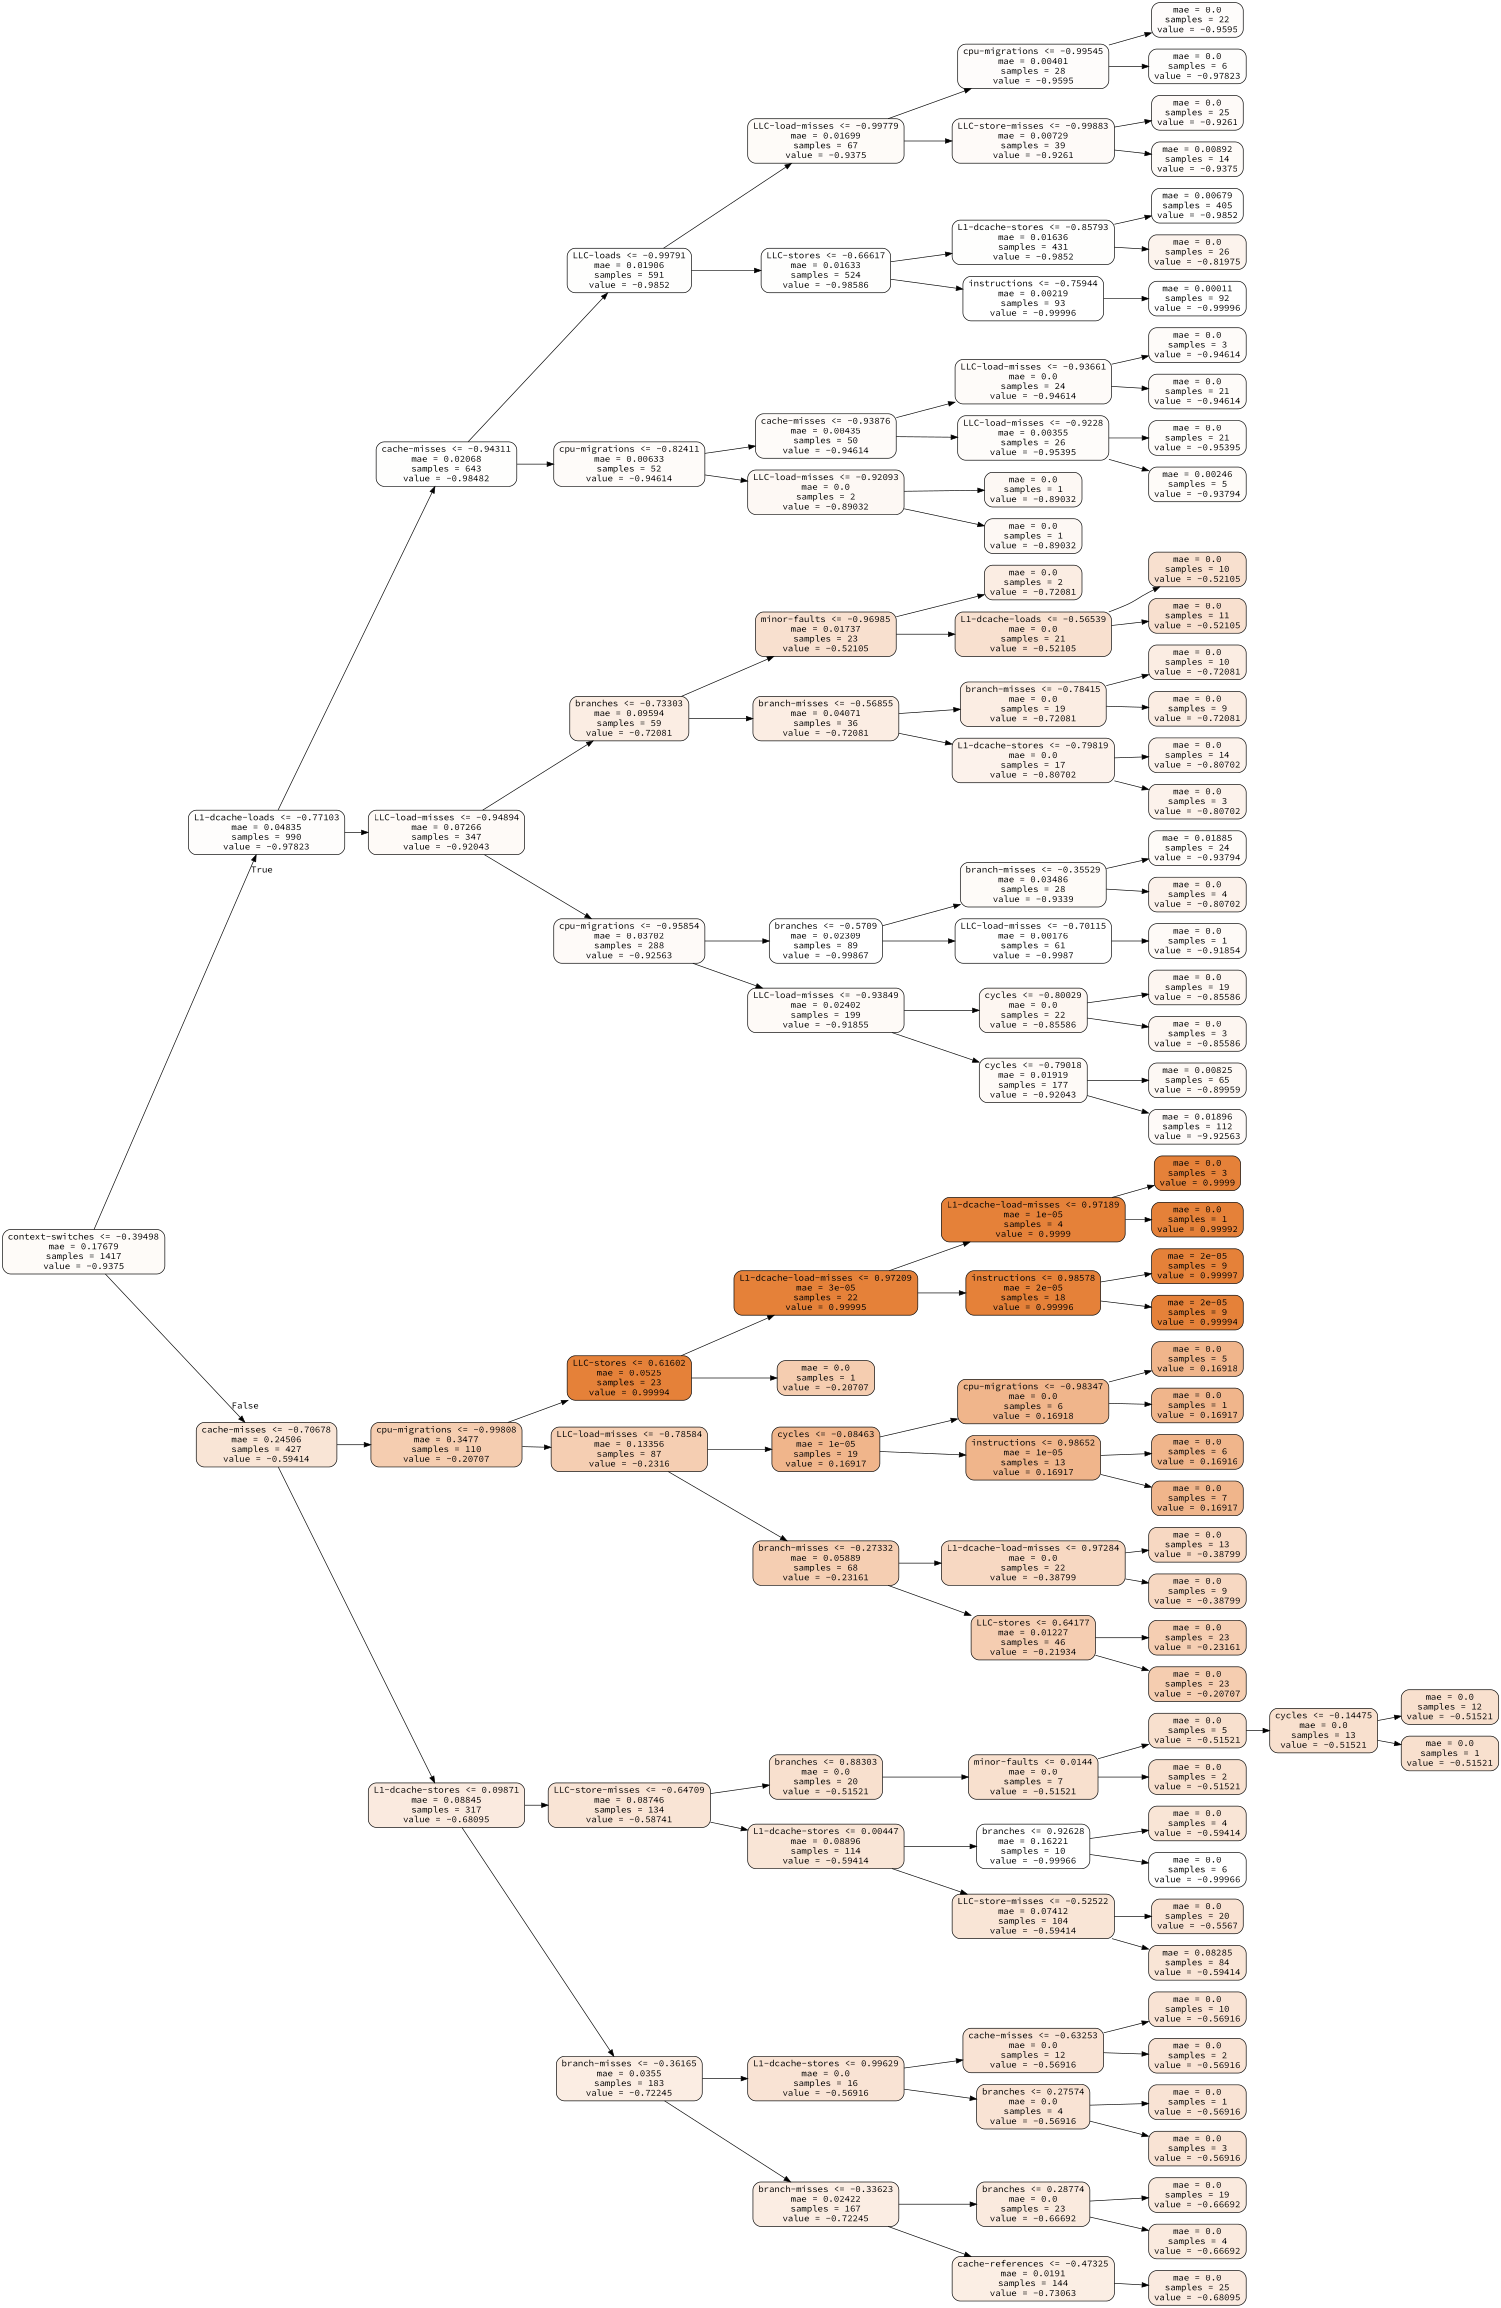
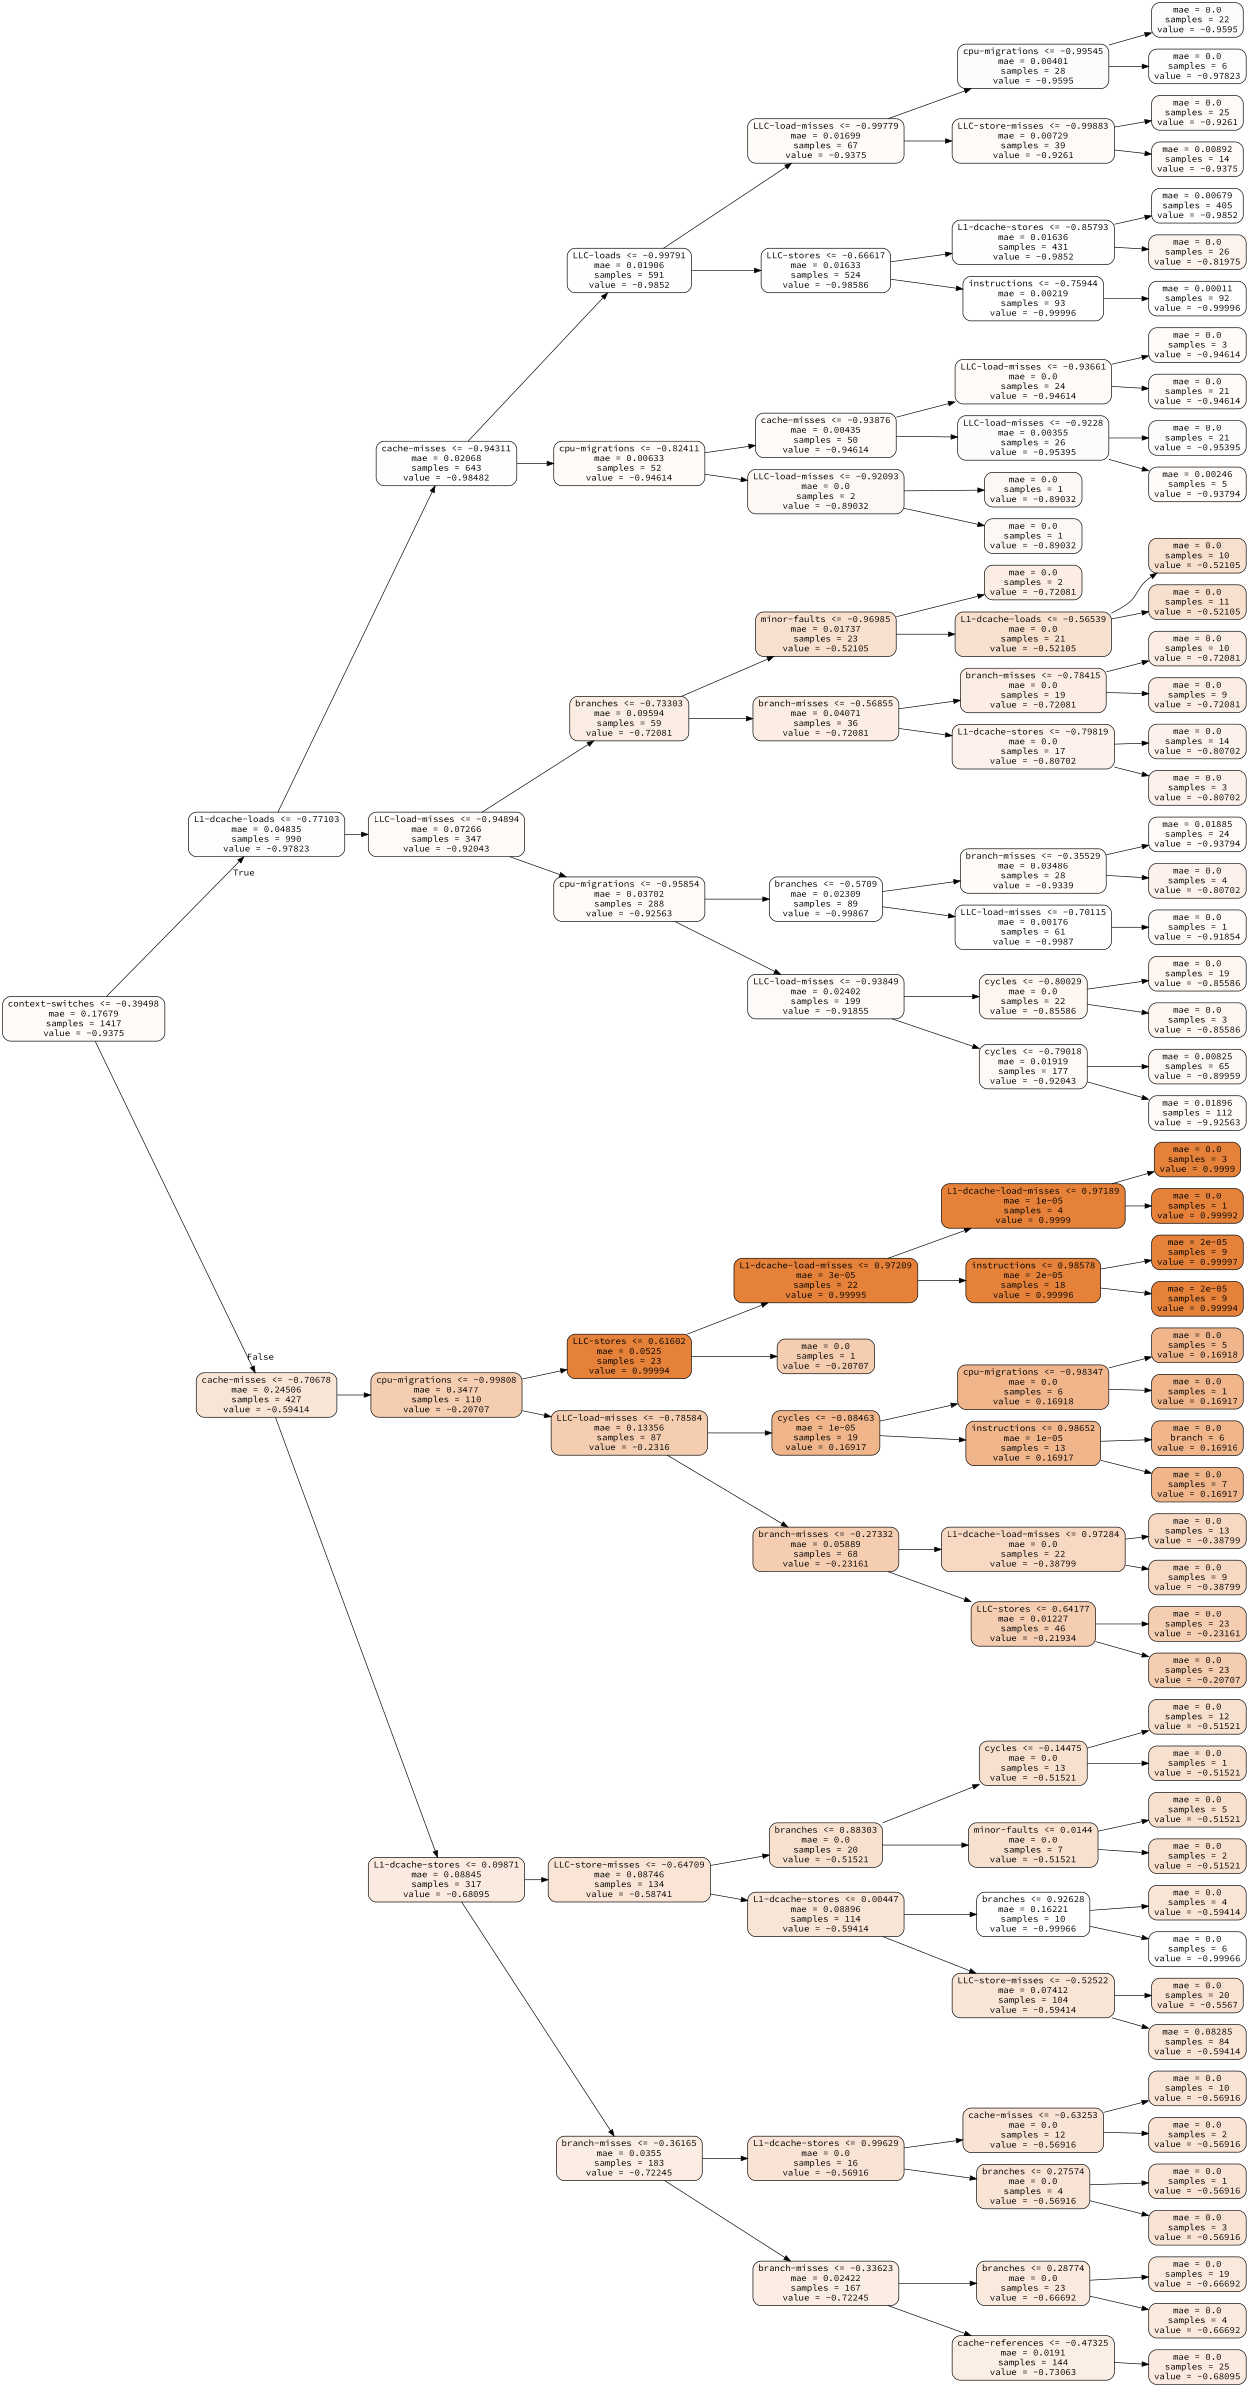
node "mae = 0.0 samples = 6 value = 0.16916": label "mae = 0.0 samples = 6 value = 0.16916" -> "mae = 0.0 branch = 6 value = 0.16916"
edge "mae = 0.0 samples = 5 value = -0.51521" -> "cycles <= -0.14475 mae = 0.0 samples = 13 value = -0.51521": now "branches <= 0.88303 mae = 0.0 samples = 20 value = -0.51521" -> "cycles <= -0.14475 mae = 0.0 samples = 13 value = -0.51521"
